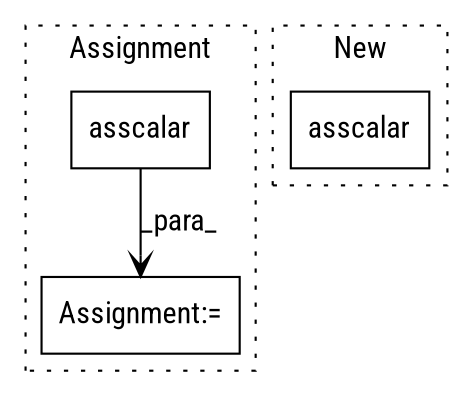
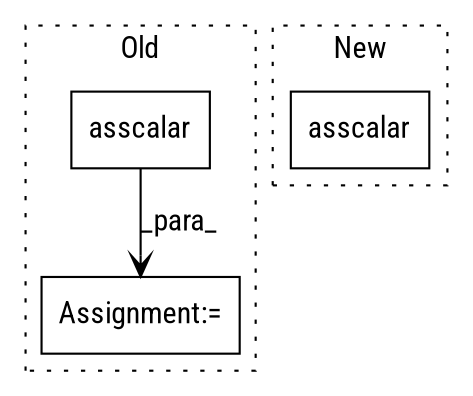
cluster "Assignment": label "Assignment" -> "Old"
